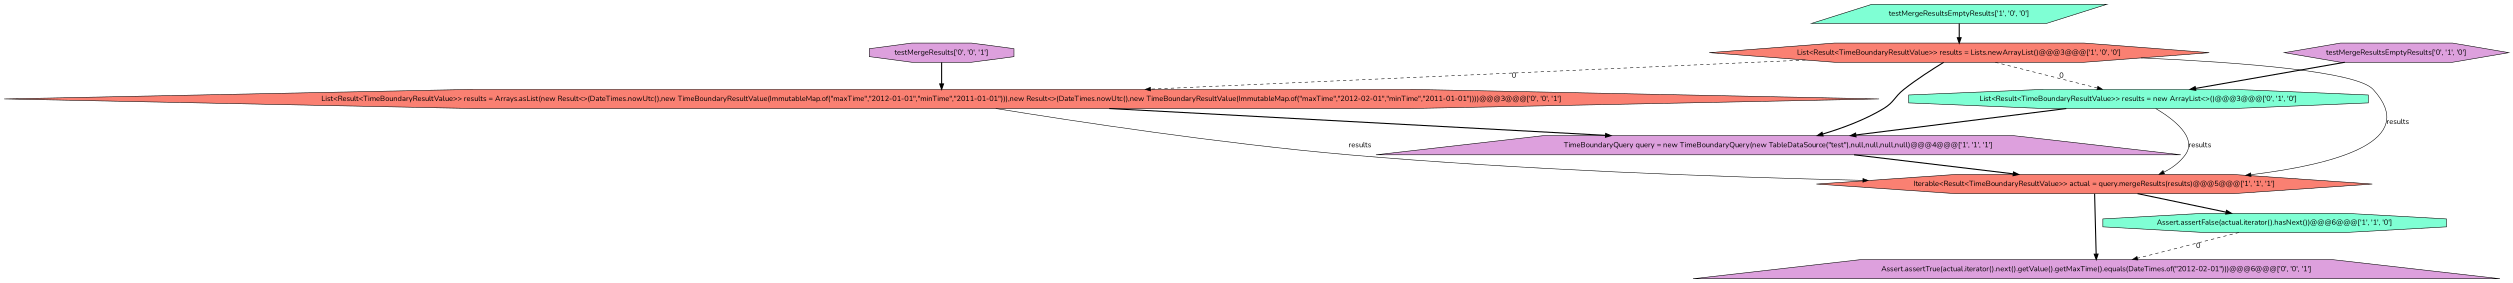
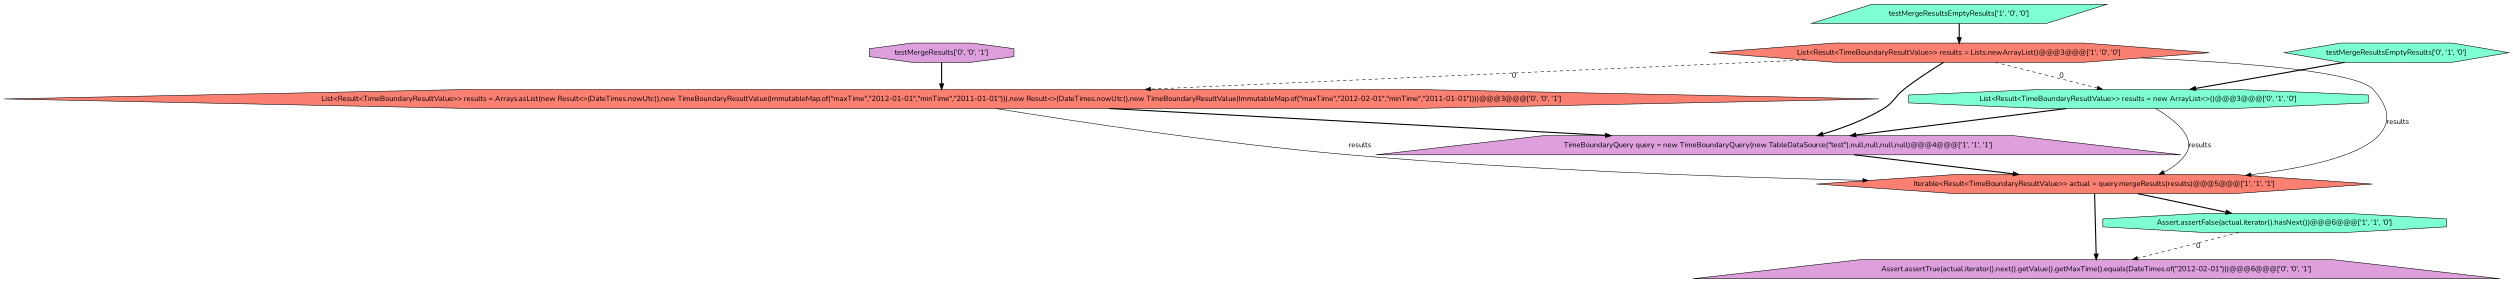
node "testMergeResultsEmptyResults['0', '1', '0']": fillcolor plum -> aquamarine
